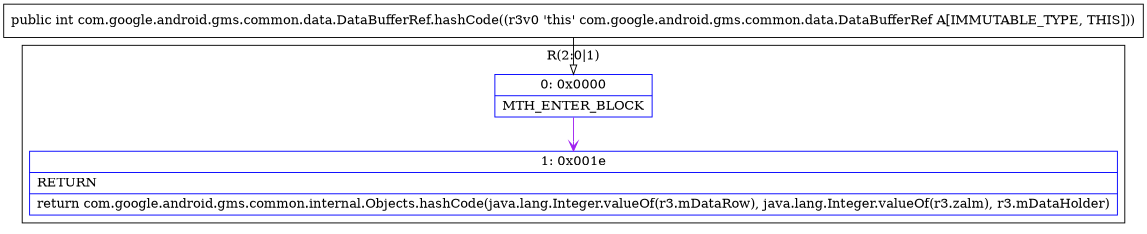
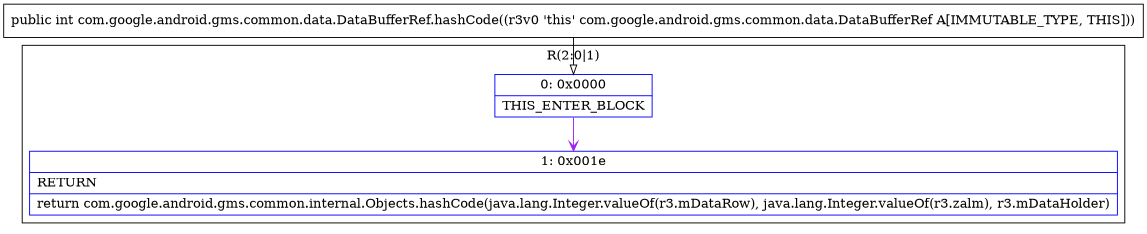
node "0: 0x0000": text "MTH_ENTER_BLOCK" -> "THIS_ENTER_BLOCK"
